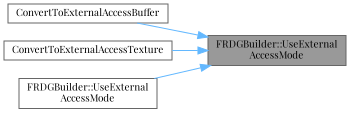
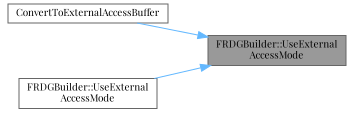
node "ConvertToExternalAccessTexture": removed
